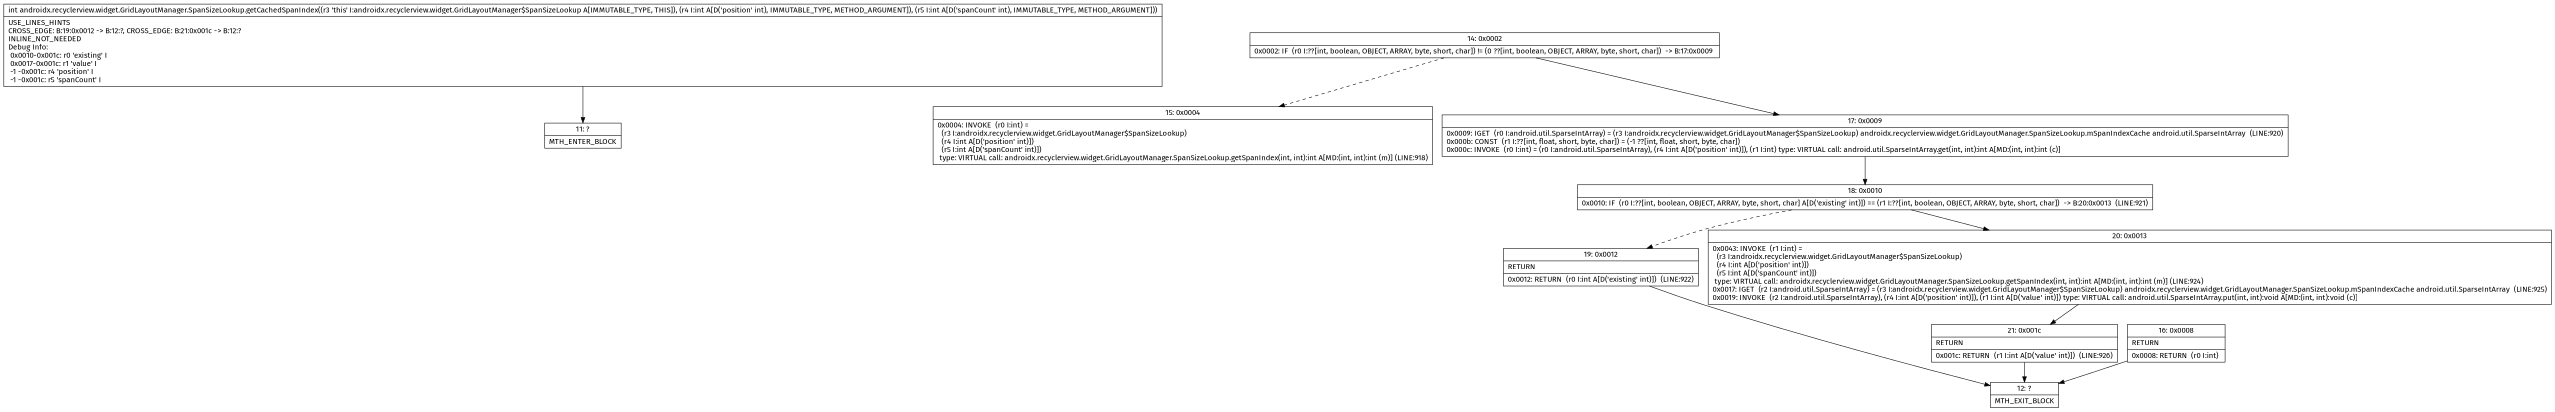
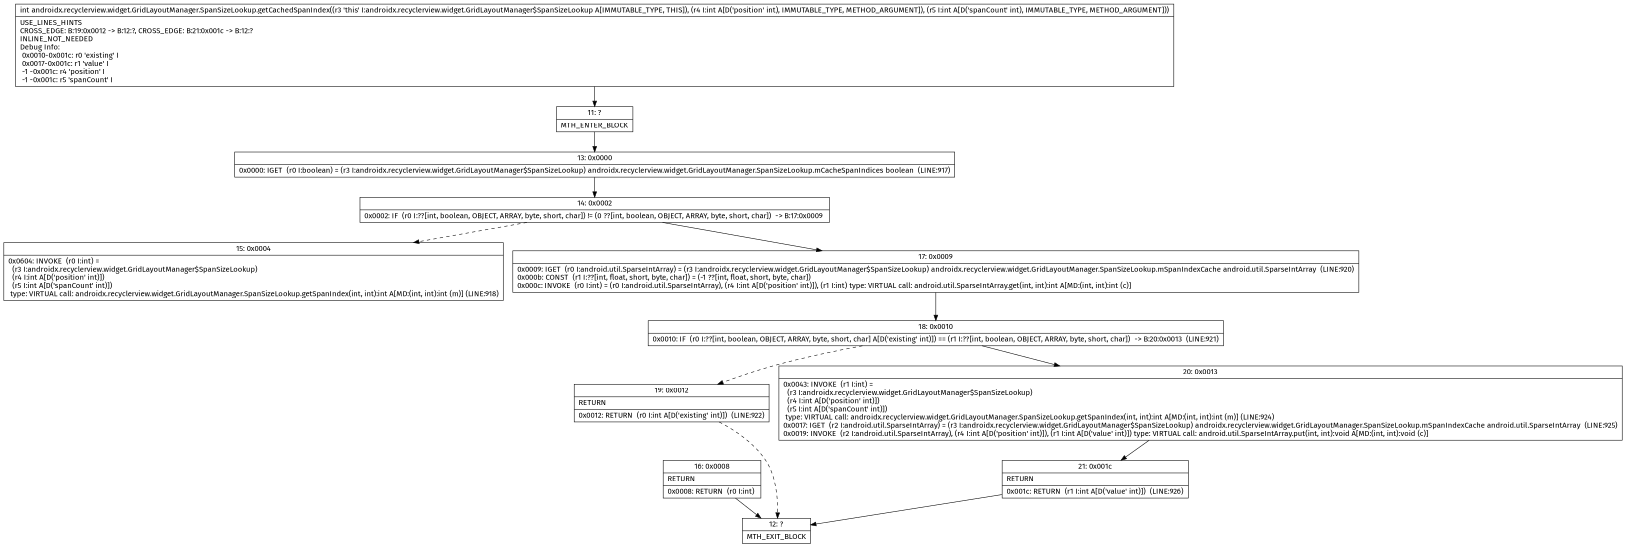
node "15: 0x0004": text "0x0004: INVOKE  (r0 I:int) =" -> "0x0604: INVOKE  (r0 I:int) ="
node "13: 0x0000": added
edge "19: 0x0012" -> "12: ?": style solid -> dashed
